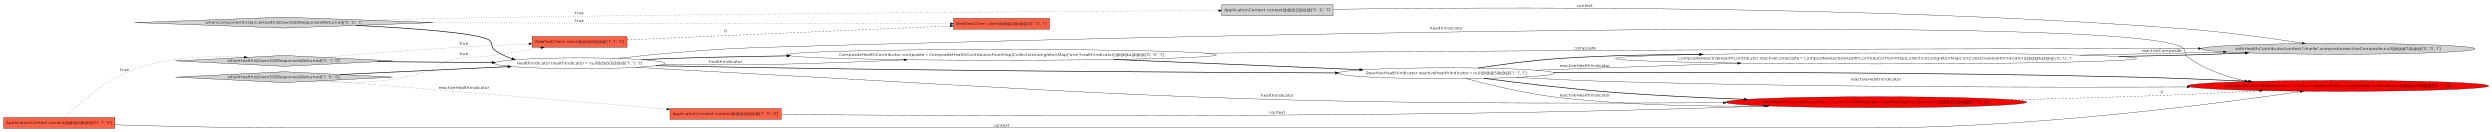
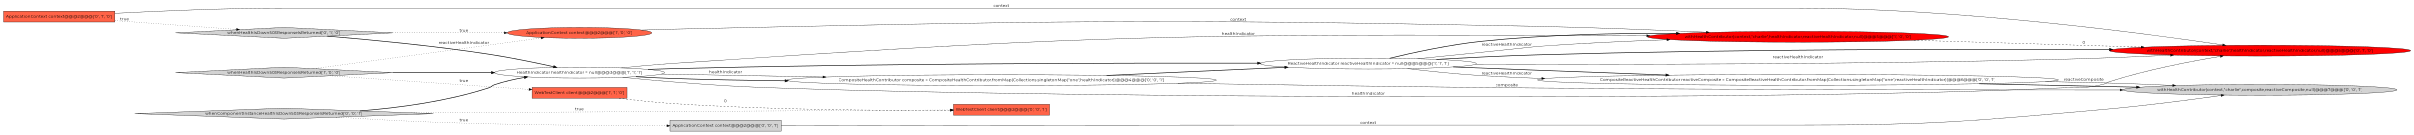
edge "whenHealthIsDown503ResponseIsReturned['0', '1', '0']" -> "WebTestClient client@@@2@@@['1', '1', '0']": now "whenHealthIsDown503ResponseIsReturned['0', '1', '0']" -> "ApplicationContext context@@@2@@@['1', '0', '0']"
node "ApplicationContext context@@@2@@@['1', '0', '0']": shape box -> ellipse
